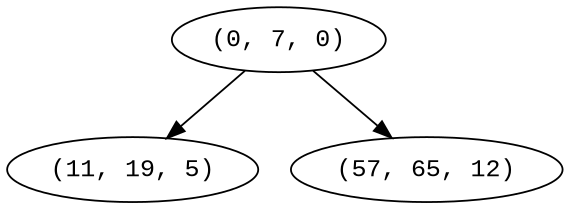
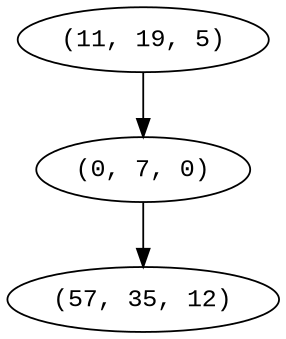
edge "(0, 7, 0)" -> "(11, 19, 5)": reversed
node "(57, 65, 12)": label "(57, 65, 12)" -> "(57, 35, 12)"
